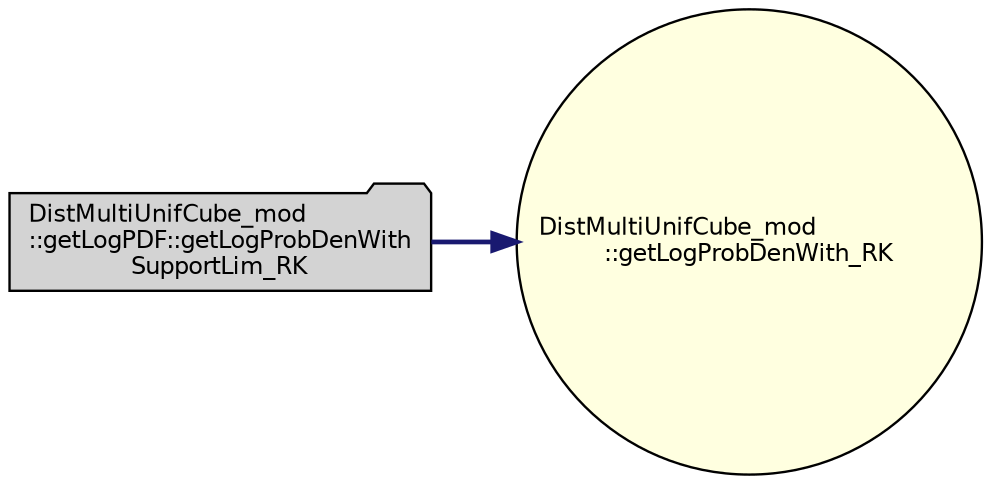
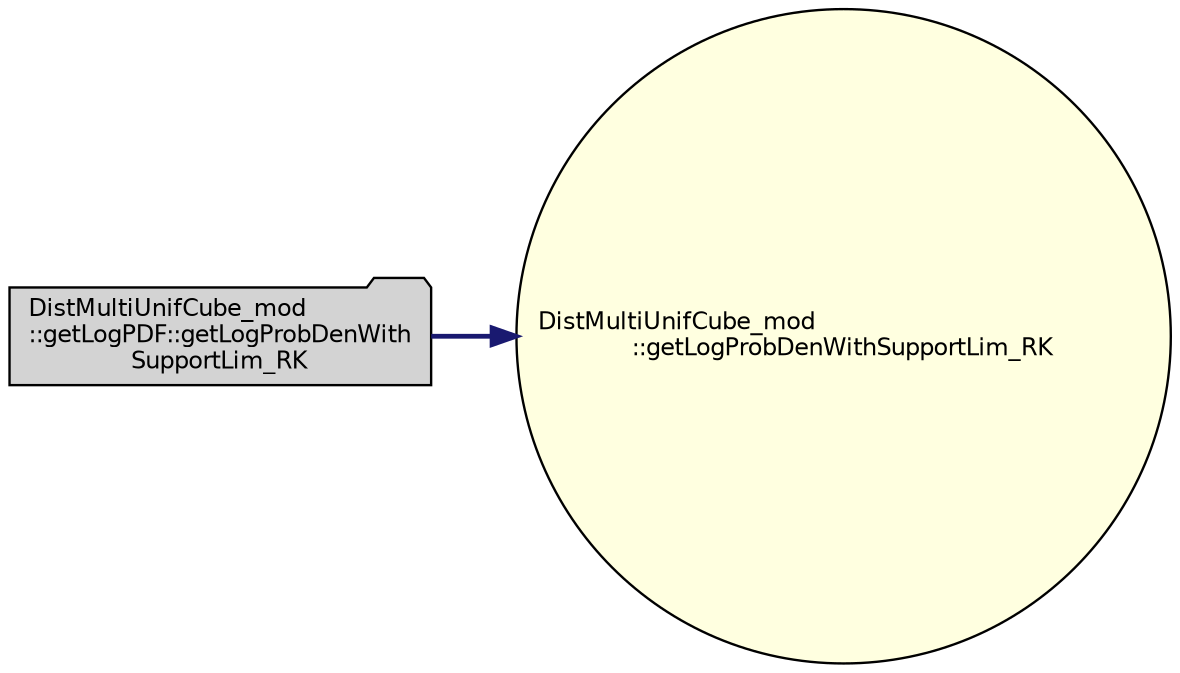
node "DistMultiUnifCube_mod ::getLogProbDenWith_RK": label "DistMultiUnifCube_mod ::getLogProbDenWith_RK" -> "DistMultiUnifCube_mod ::getLogProbDenWithSupportLim_RK"
